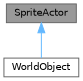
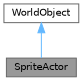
edge "WorldObject" -> "SpriteActor": reversed
